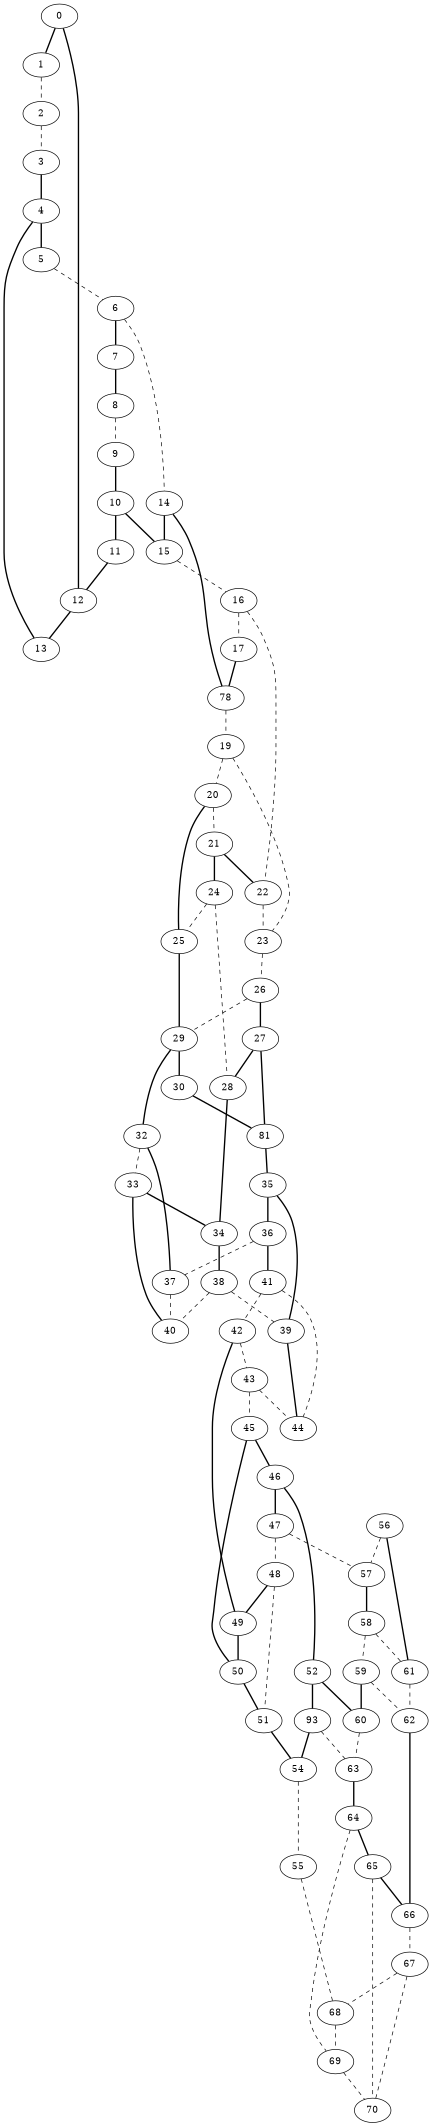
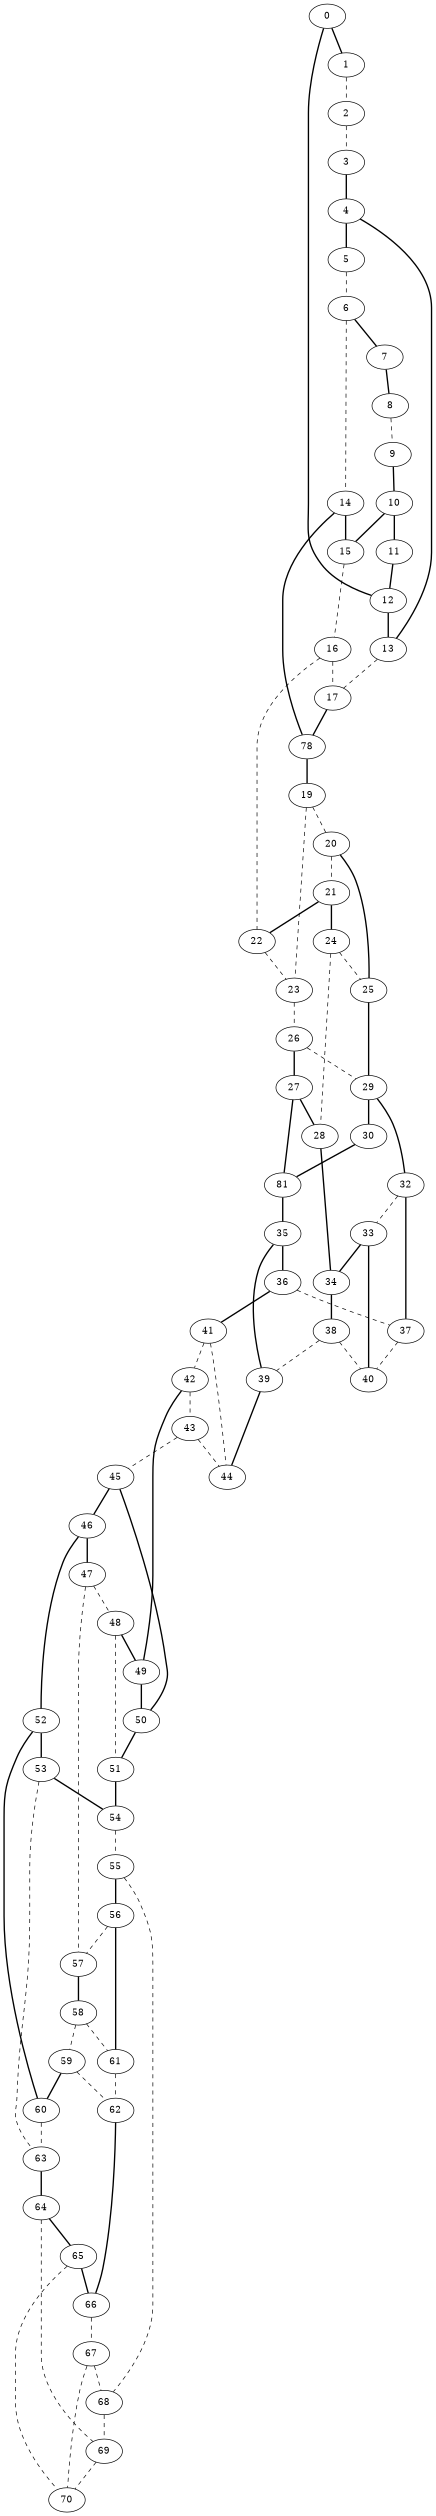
edge "13" -- "17": added
edge "78" -- "19": style dashed -> bold
node "93": label "93" -> "53"
edge "55" -- "56": added
